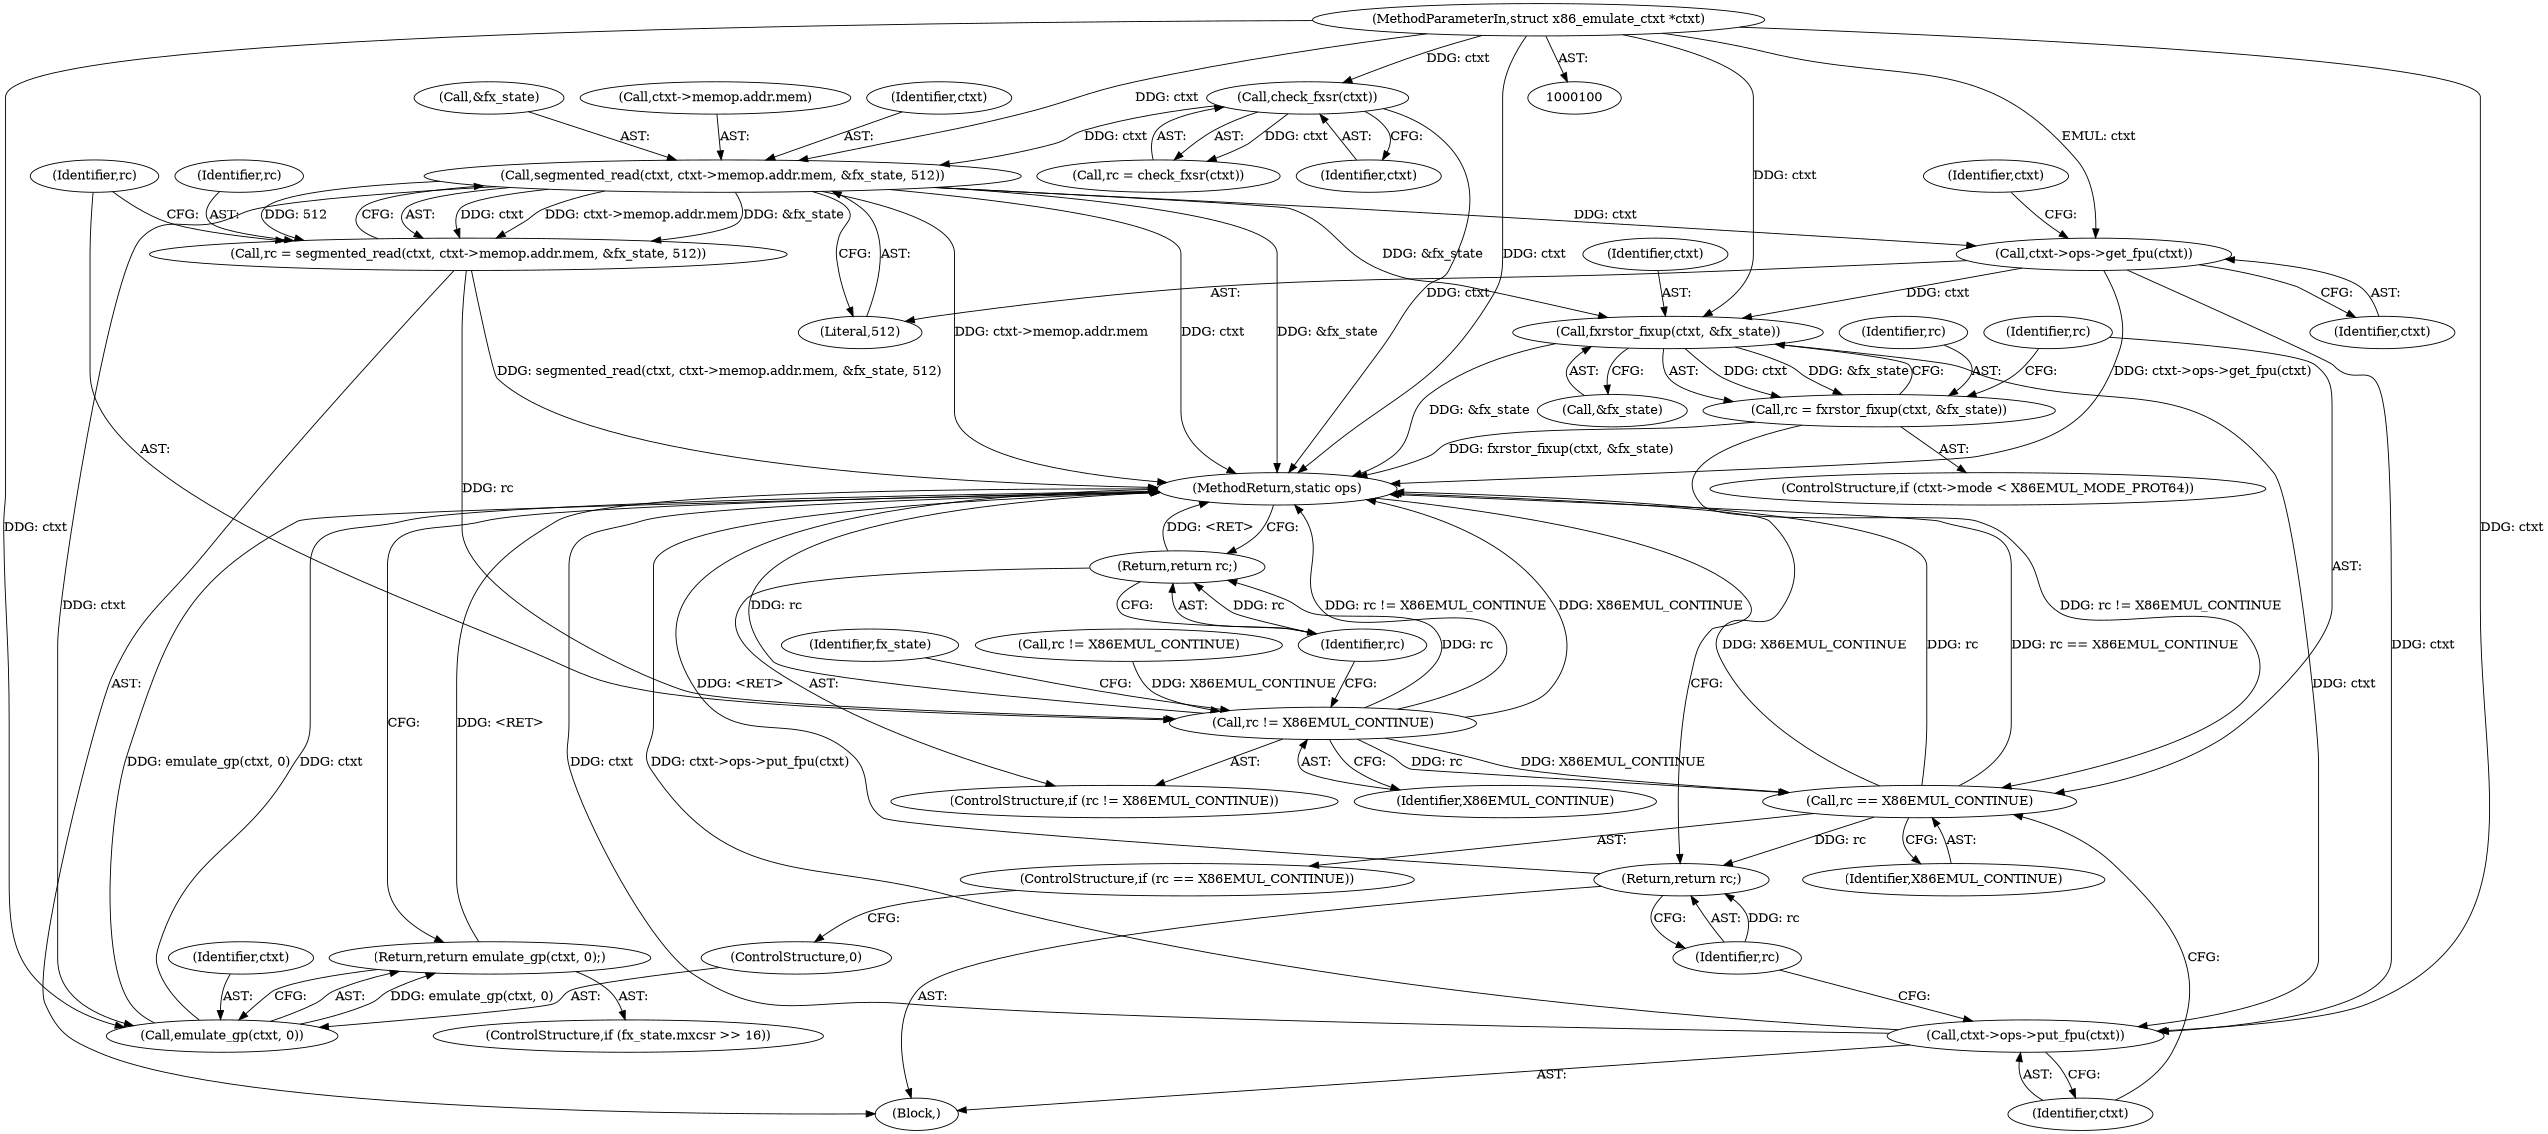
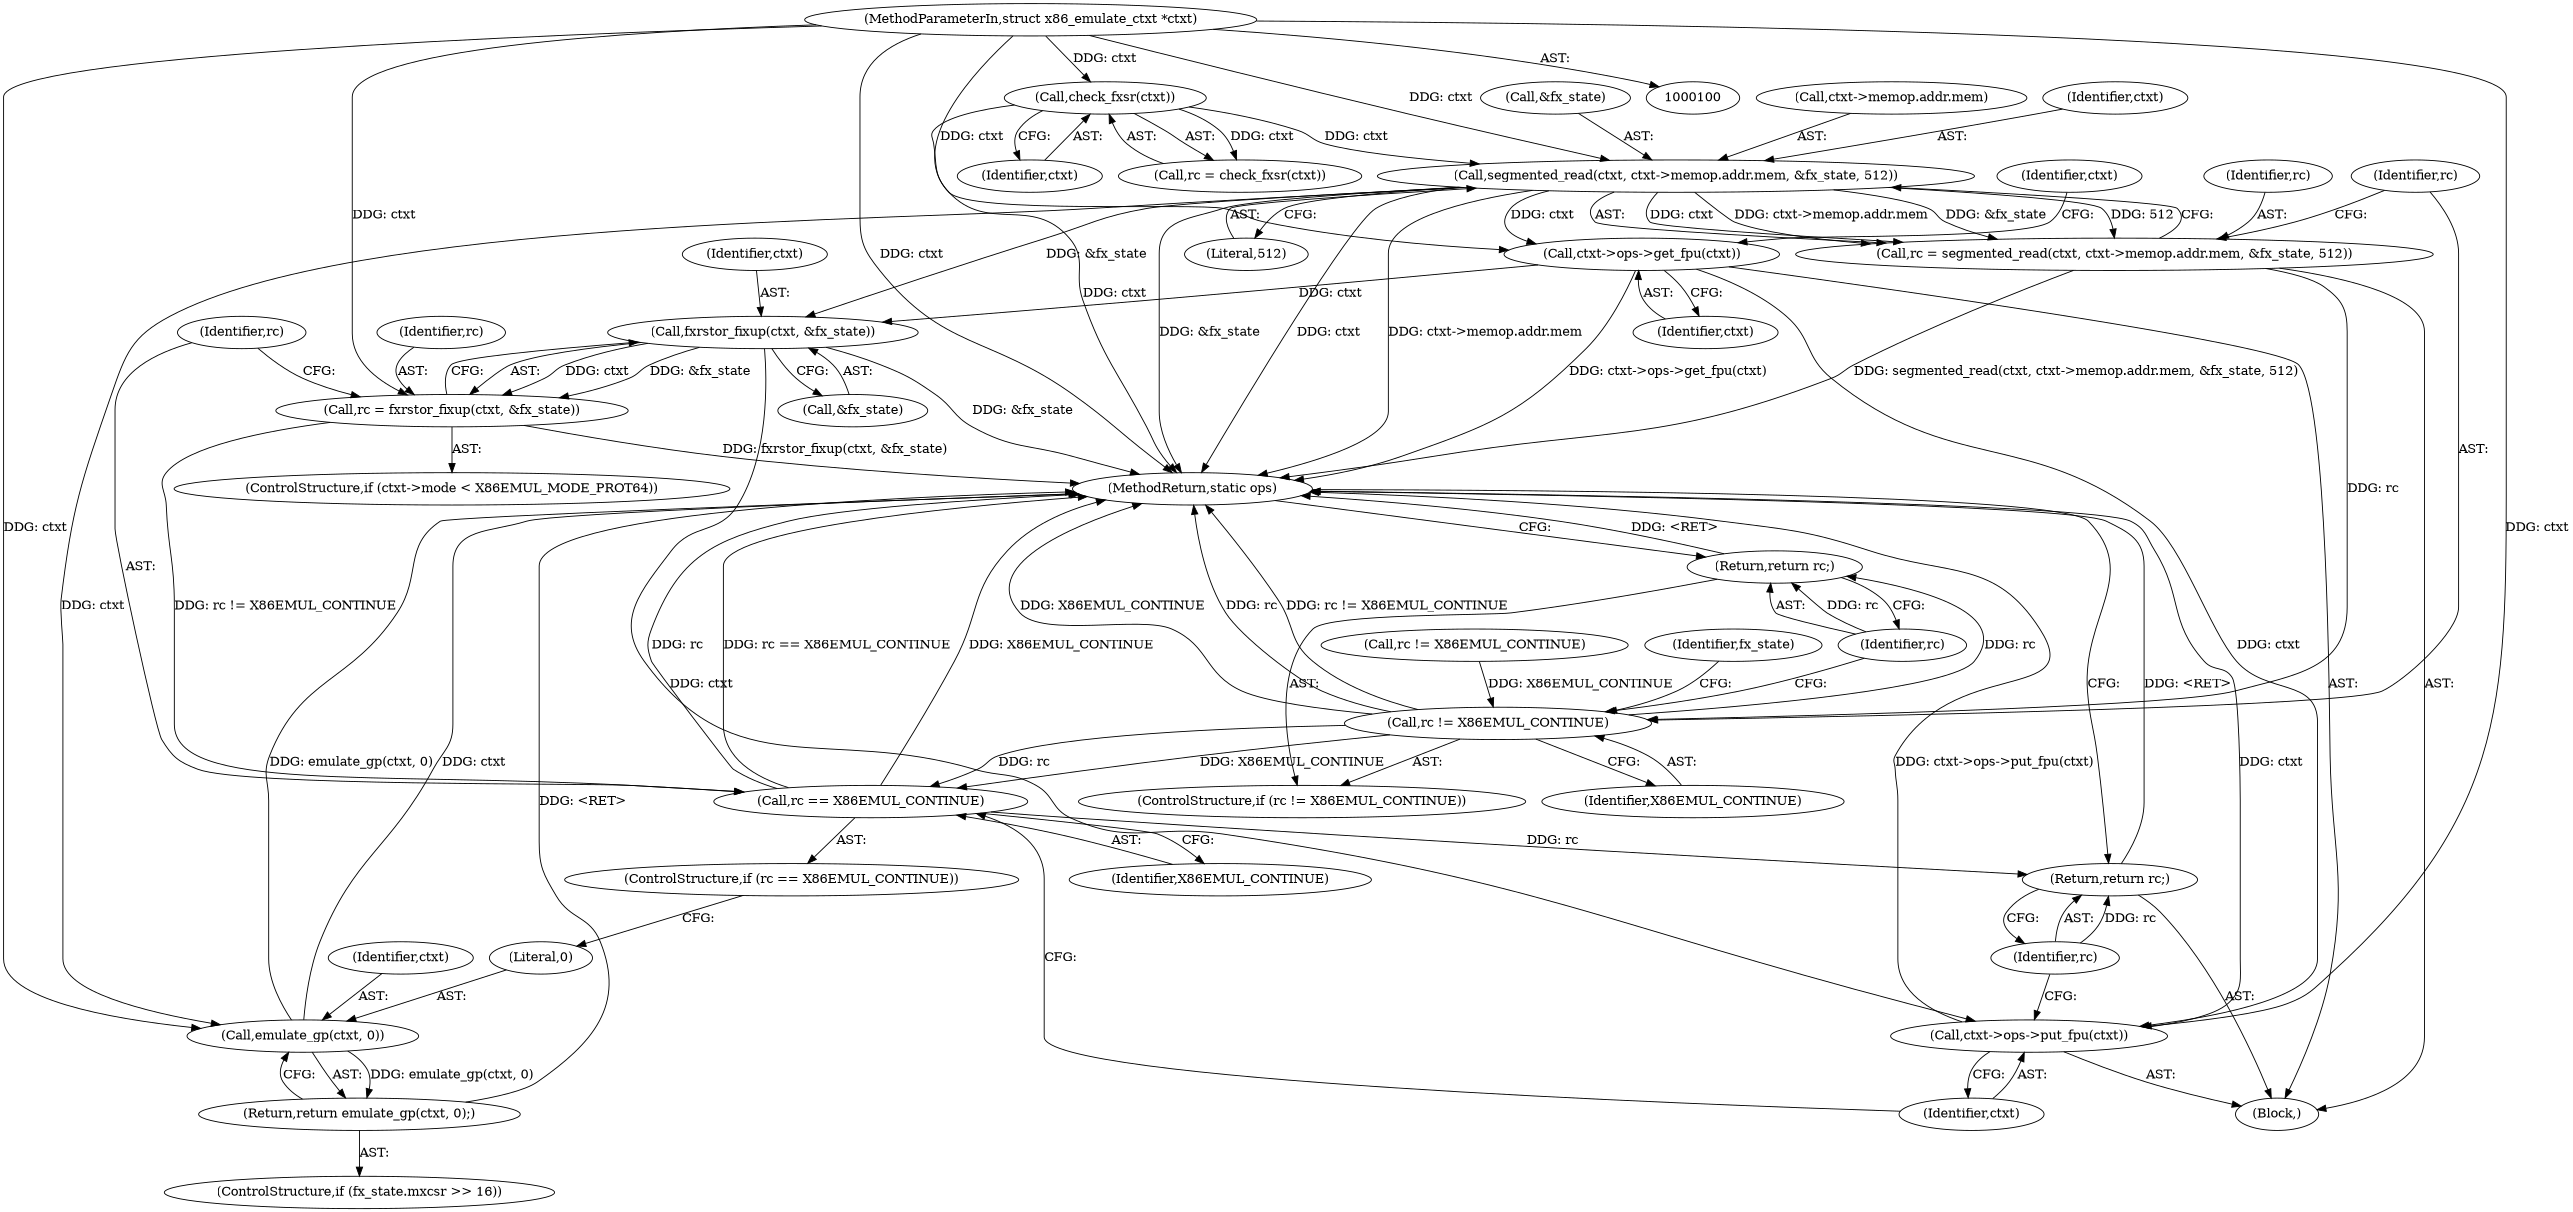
edge "(MethodParameterIn,struct x86_emulate_ctxt *ctxt)" -> "(Call,ctxt->ops->get_fpu(ctxt))": label "EMUL: ctxt" -> "DDG: ctxt"
edge "(MethodParameterIn,struct x86_emulate_ctxt *ctxt)" -> "(Call,fxrstor_fixup(ctxt, &fx_state))": now "(MethodParameterIn,struct x86_emulate_ctxt *ctxt)" -> "(Call,rc = fxrstor_fixup(ctxt, &fx_state))"
edge "(Call,ctxt->ops->get_fpu(ctxt))" -> "(Literal,512)": now "(Call,ctxt->ops->get_fpu(ctxt))" -> "(Block,)"
edge "(MethodReturn,static ops)" -> "(Return,return emulate_gp(ctxt, 0);)": removed, label "CFG:"
node "(ControlStructure,0)": label "(ControlStructure,0)" -> "(Literal,0)"
